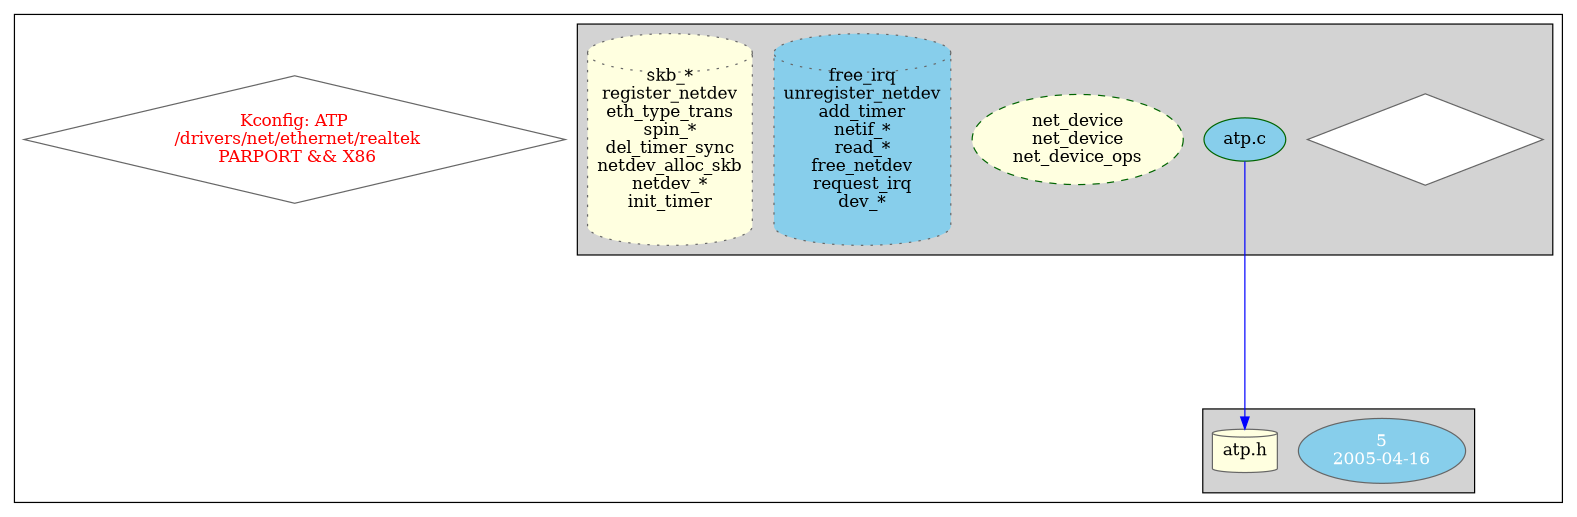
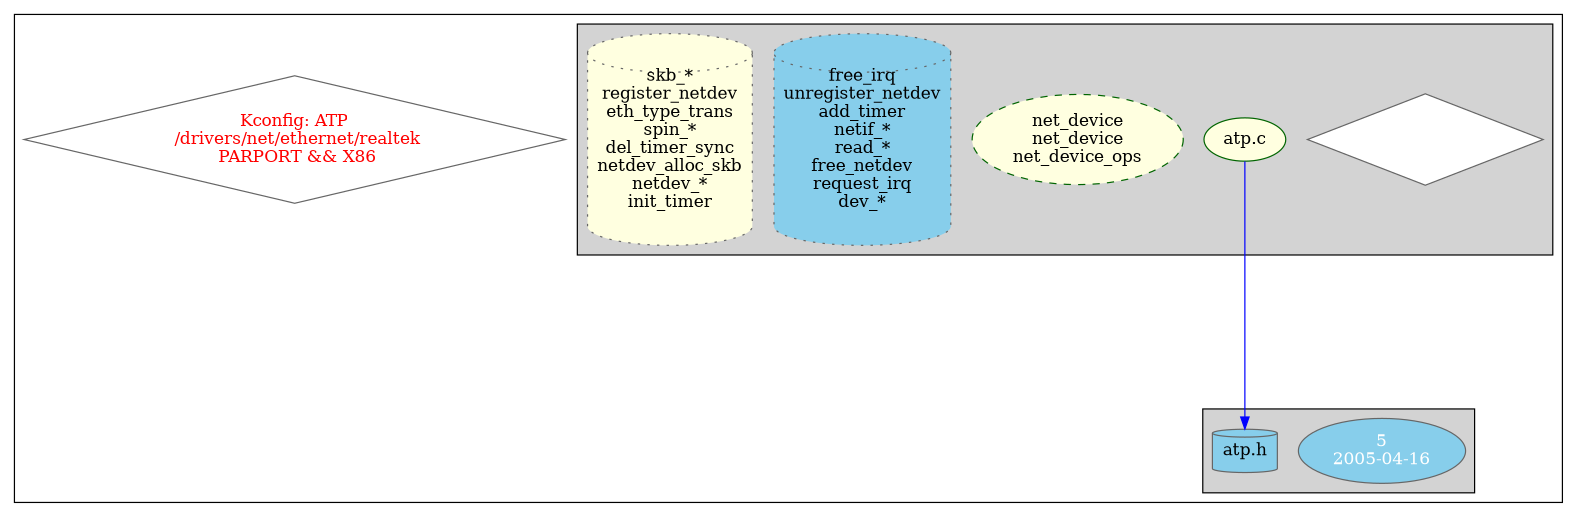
node "atp.c": fillcolor skyblue -> lightyellow
node "atp.h": fillcolor lightyellow -> skyblue
